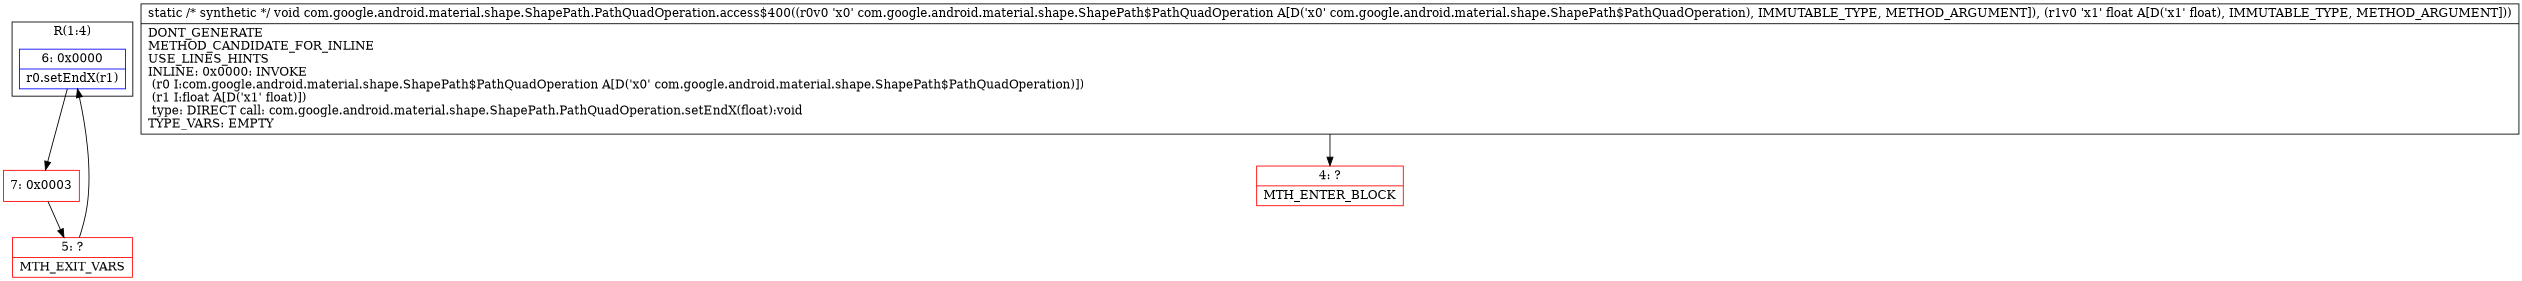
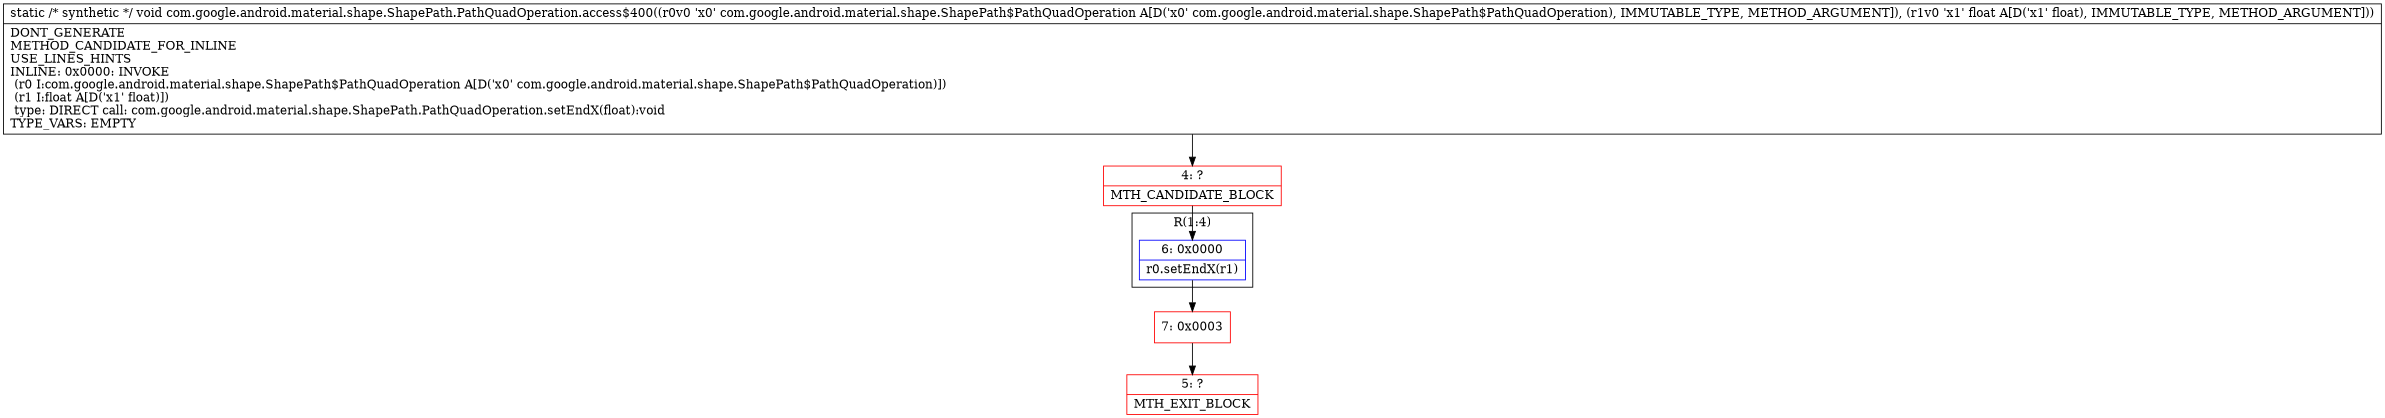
edge "5: ?" -> "6: 0x0000": now "4: ?" -> "6: 0x0000"
node "4: ?": text "MTH_ENTER_BLOCK" -> "MTH_CANDIDATE_BLOCK"
node "5: ?": text "MTH_EXIT_VARS" -> "MTH_EXIT_BLOCK"
